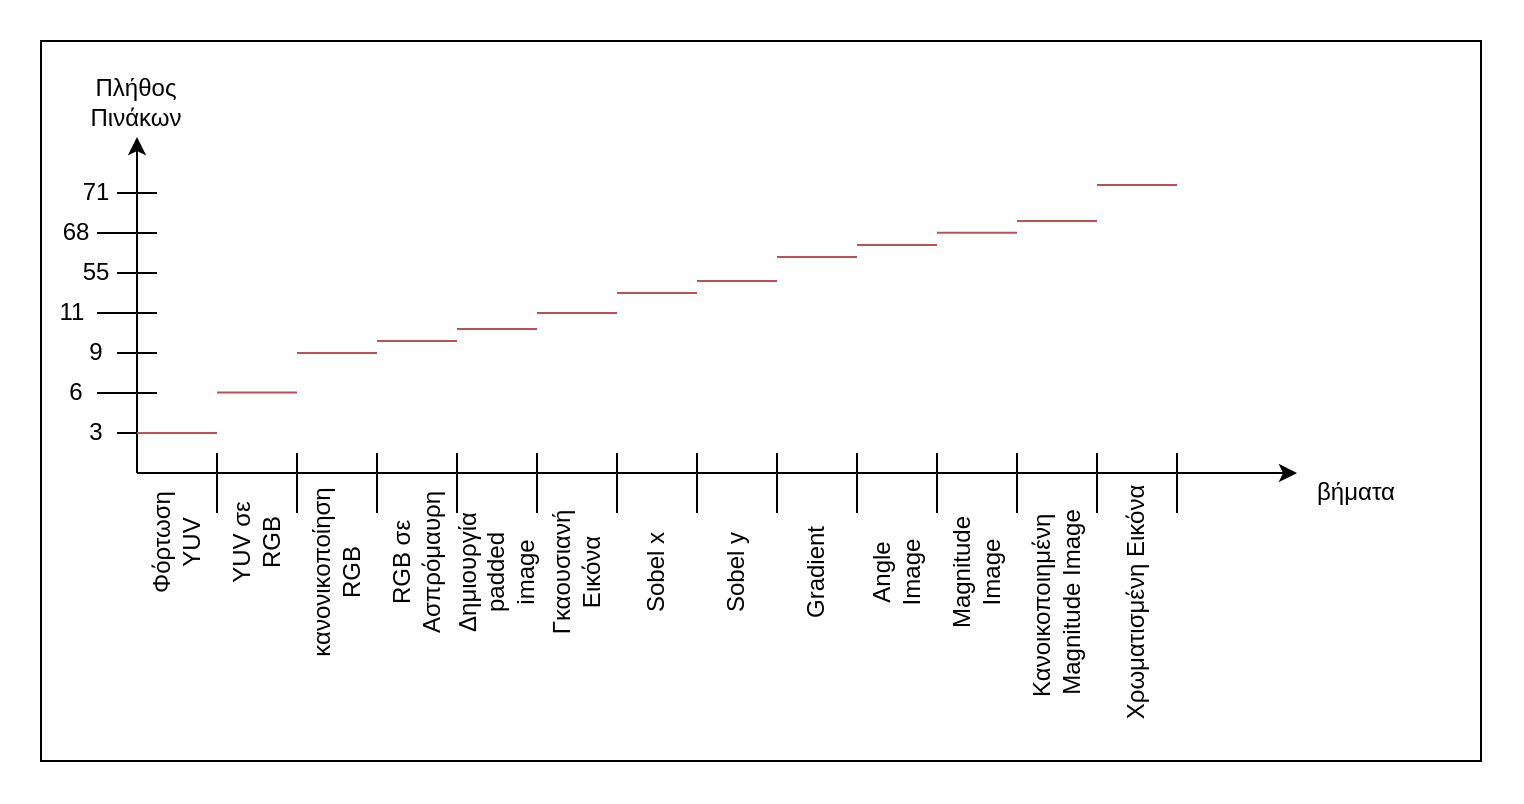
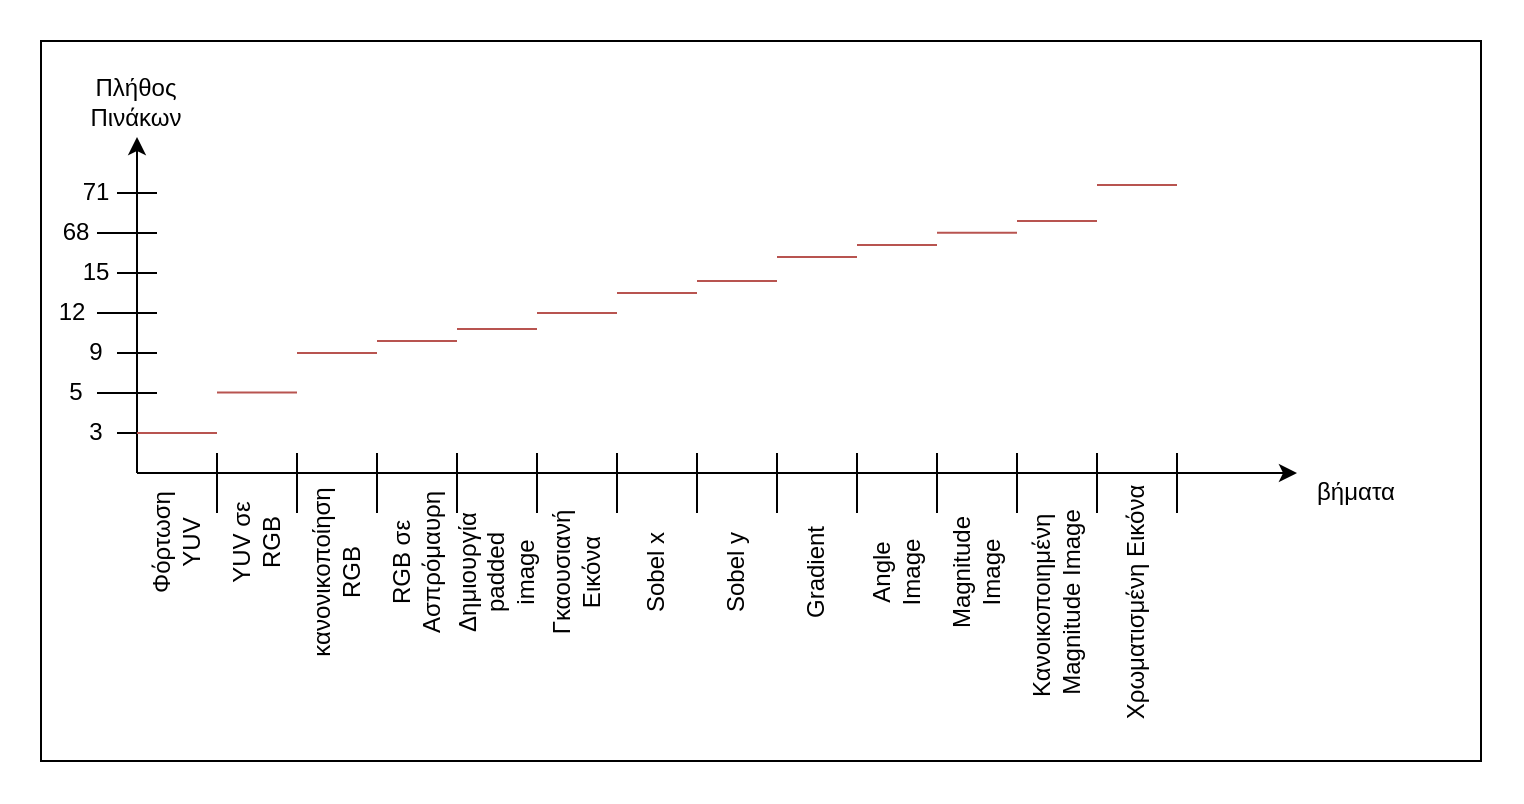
node "55": label "55" -> "15"
node "11": label "11" -> "12"
node "6": label "6" -> "5"
